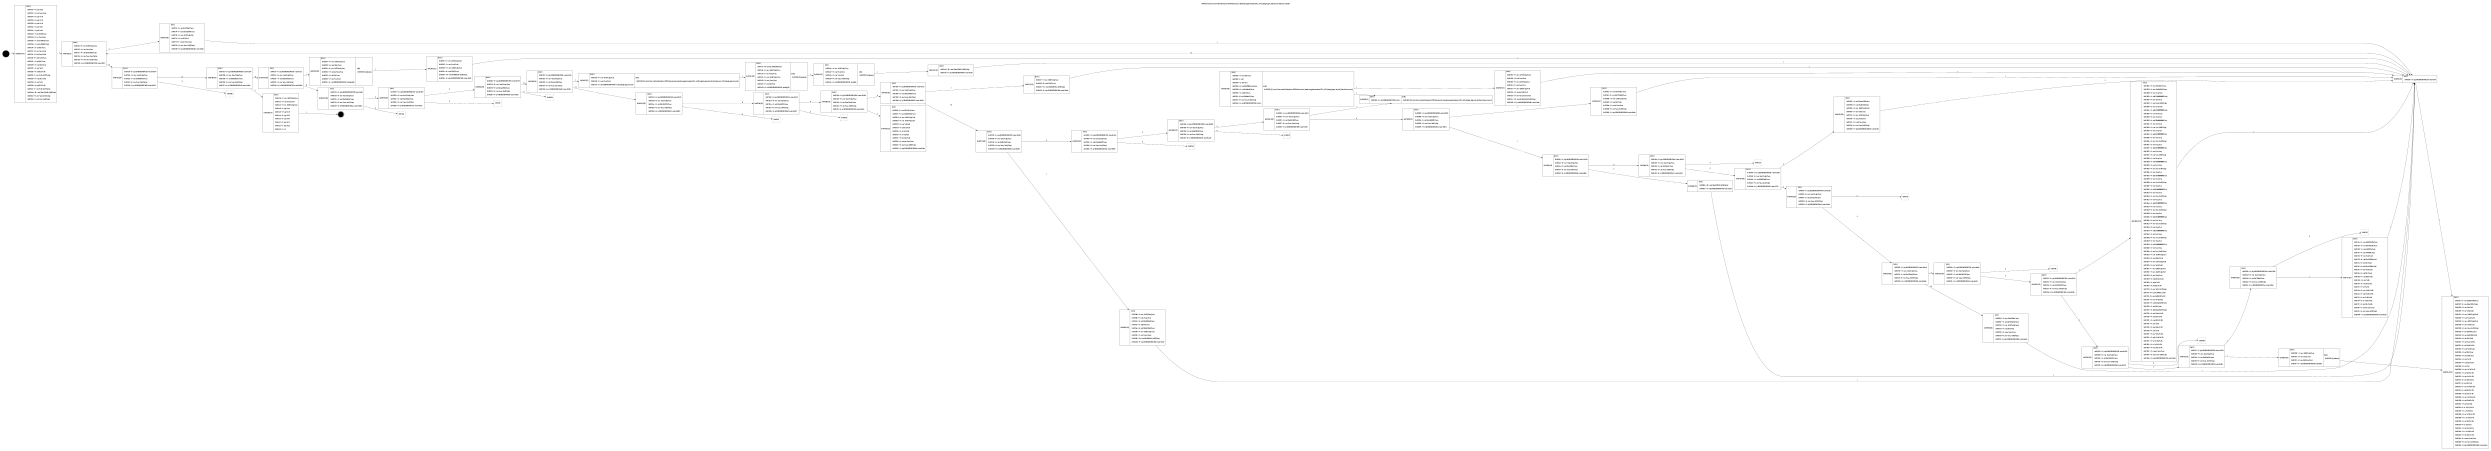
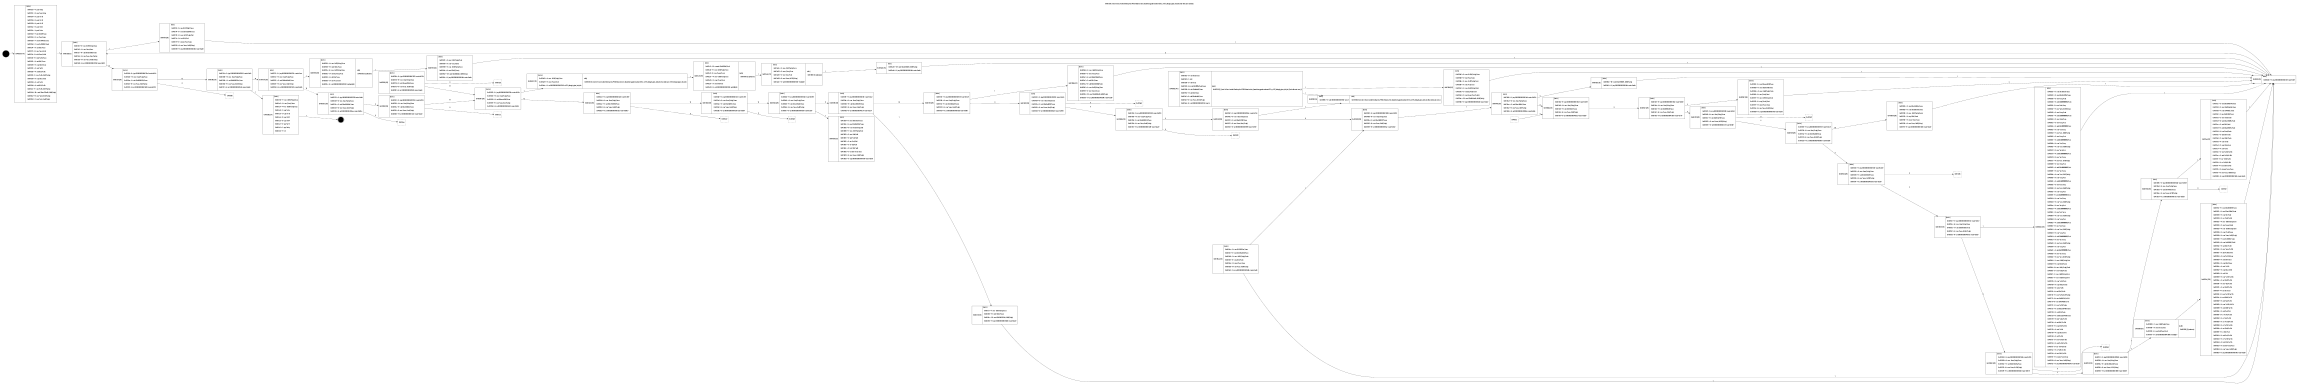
edge "0x40134f [28]" -> "0x40136b [28]": now "0x40134f [28]" -> "0x401387 [28]"
edge "0x401483 [28]" -> "0x4018ca [30]": reversed
edge "0x4014bb [28]" -> "0x401cb3": reversed
edge "0x401d4b [5]" -> "0x40181c [159]": reversed
